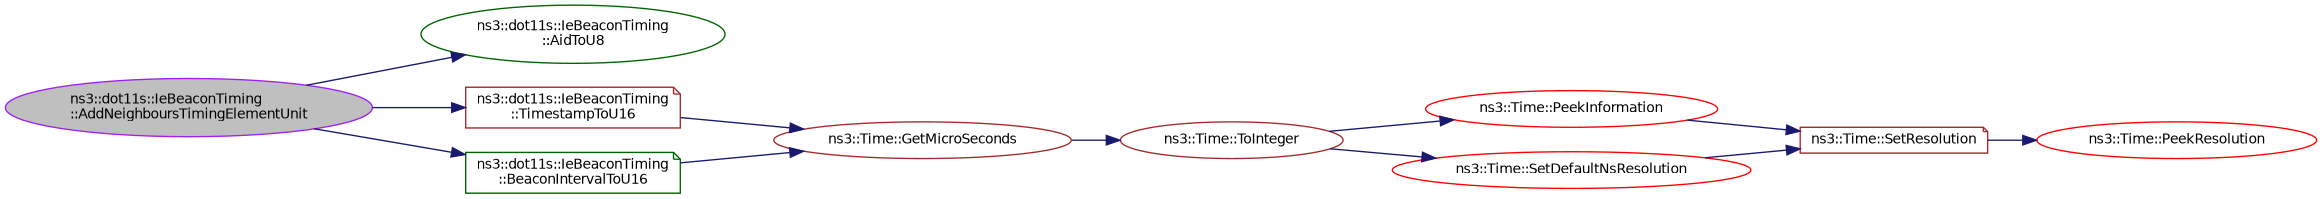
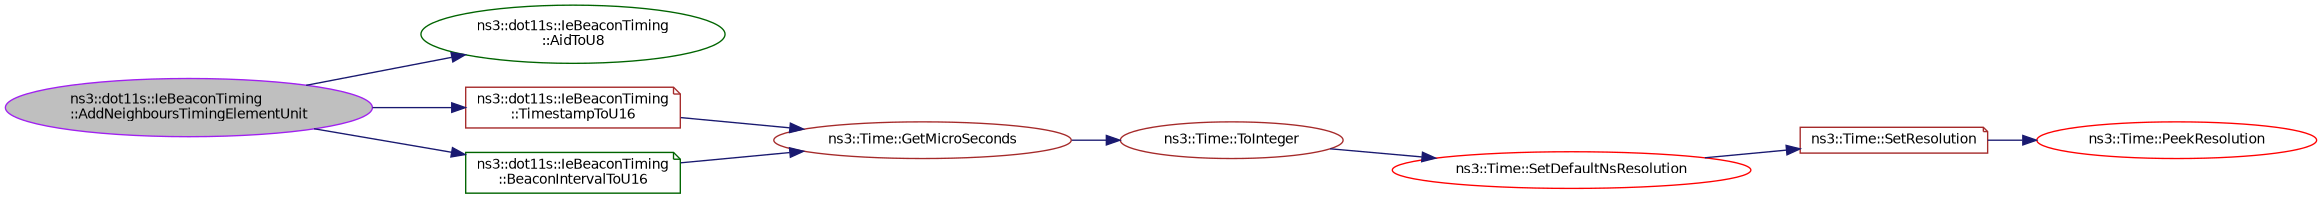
node "ns3::Time::PeekInformation": removed
